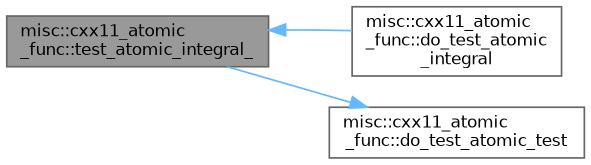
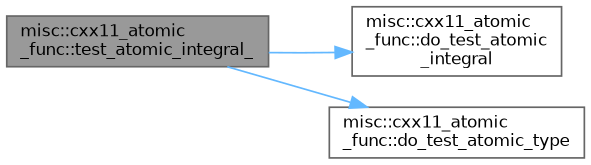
edge "misc::cxx11_atomic _func::do_test_atomic _integral" -> "misc::cxx11_atomic _func::test_atomic_integral_": reversed
node "misc::cxx11_atomic _func::do_test_atomic_test": label "misc::cxx11_atomic _func::do_test_atomic_test" -> "misc::cxx11_atomic _func::do_test_atomic_type"
